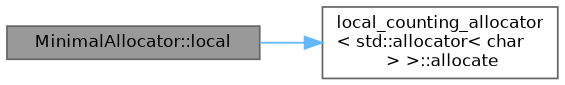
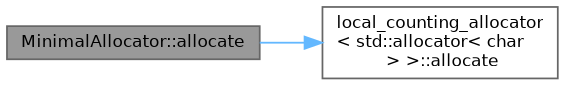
node "MinimalAllocator::local": label "MinimalAllocator::local" -> "MinimalAllocator::allocate"
